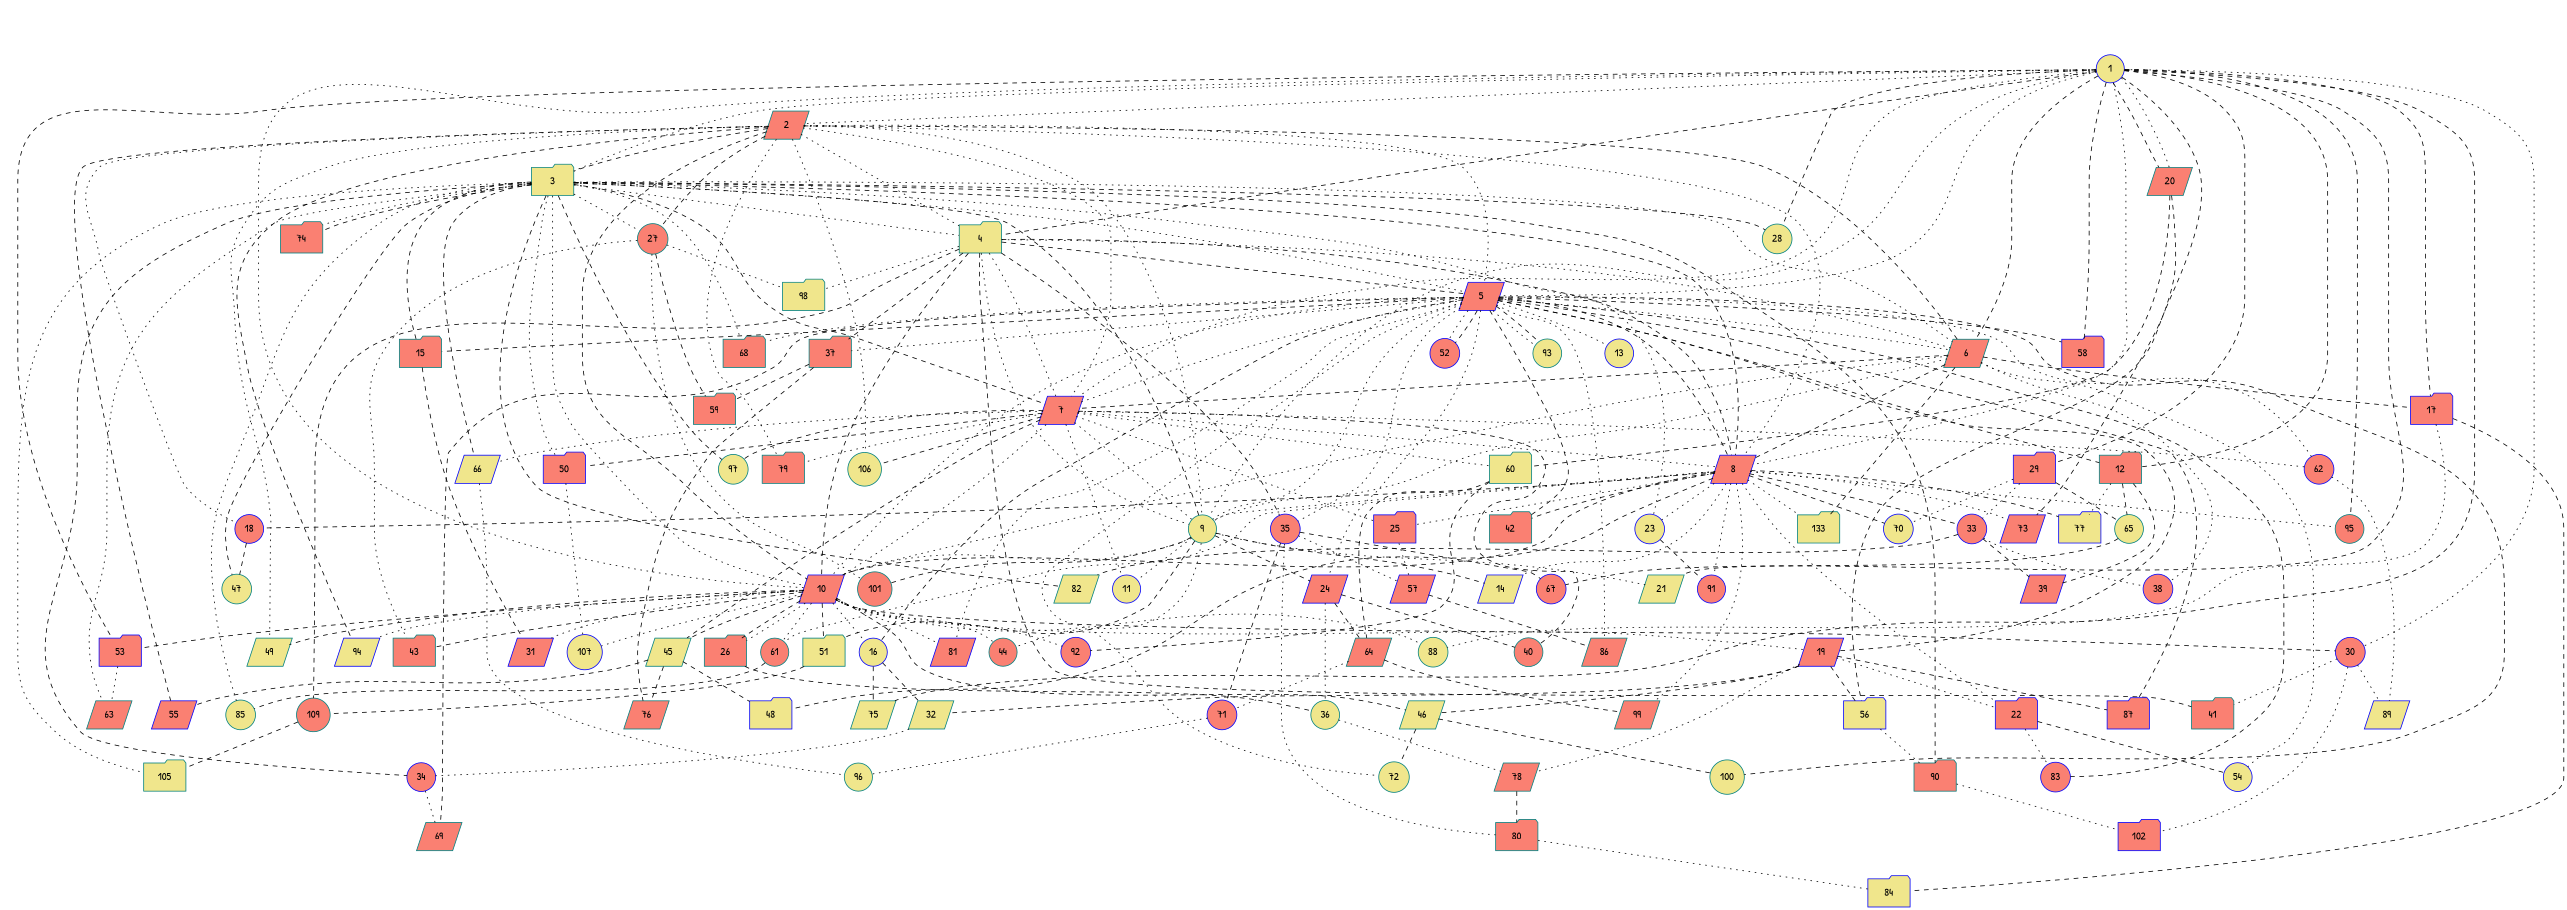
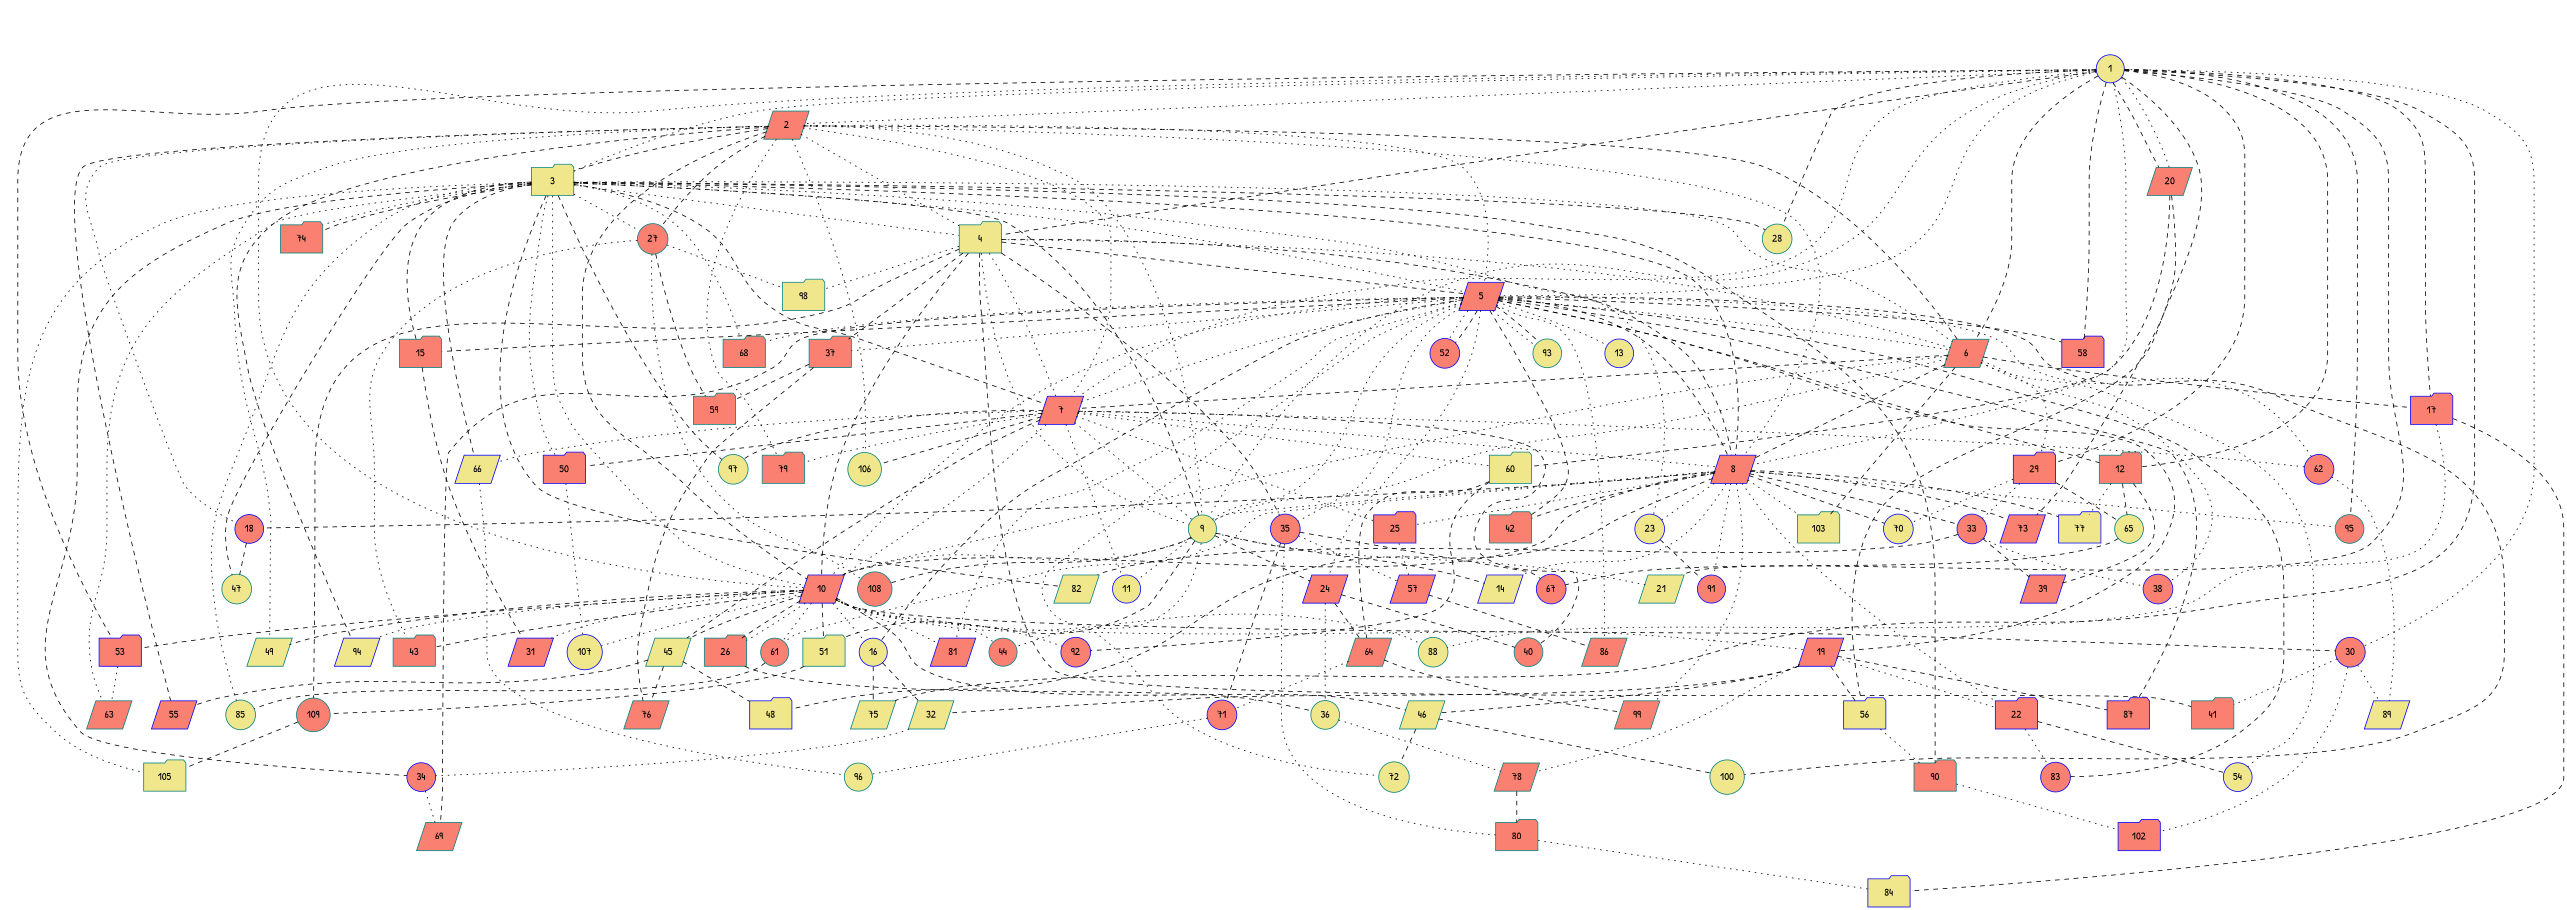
edge "6" -- "29": added
edge "8" -- "73": style dotted -> dashed
node "133": label "133" -> "103"
node "101": label "101" -> "108"
